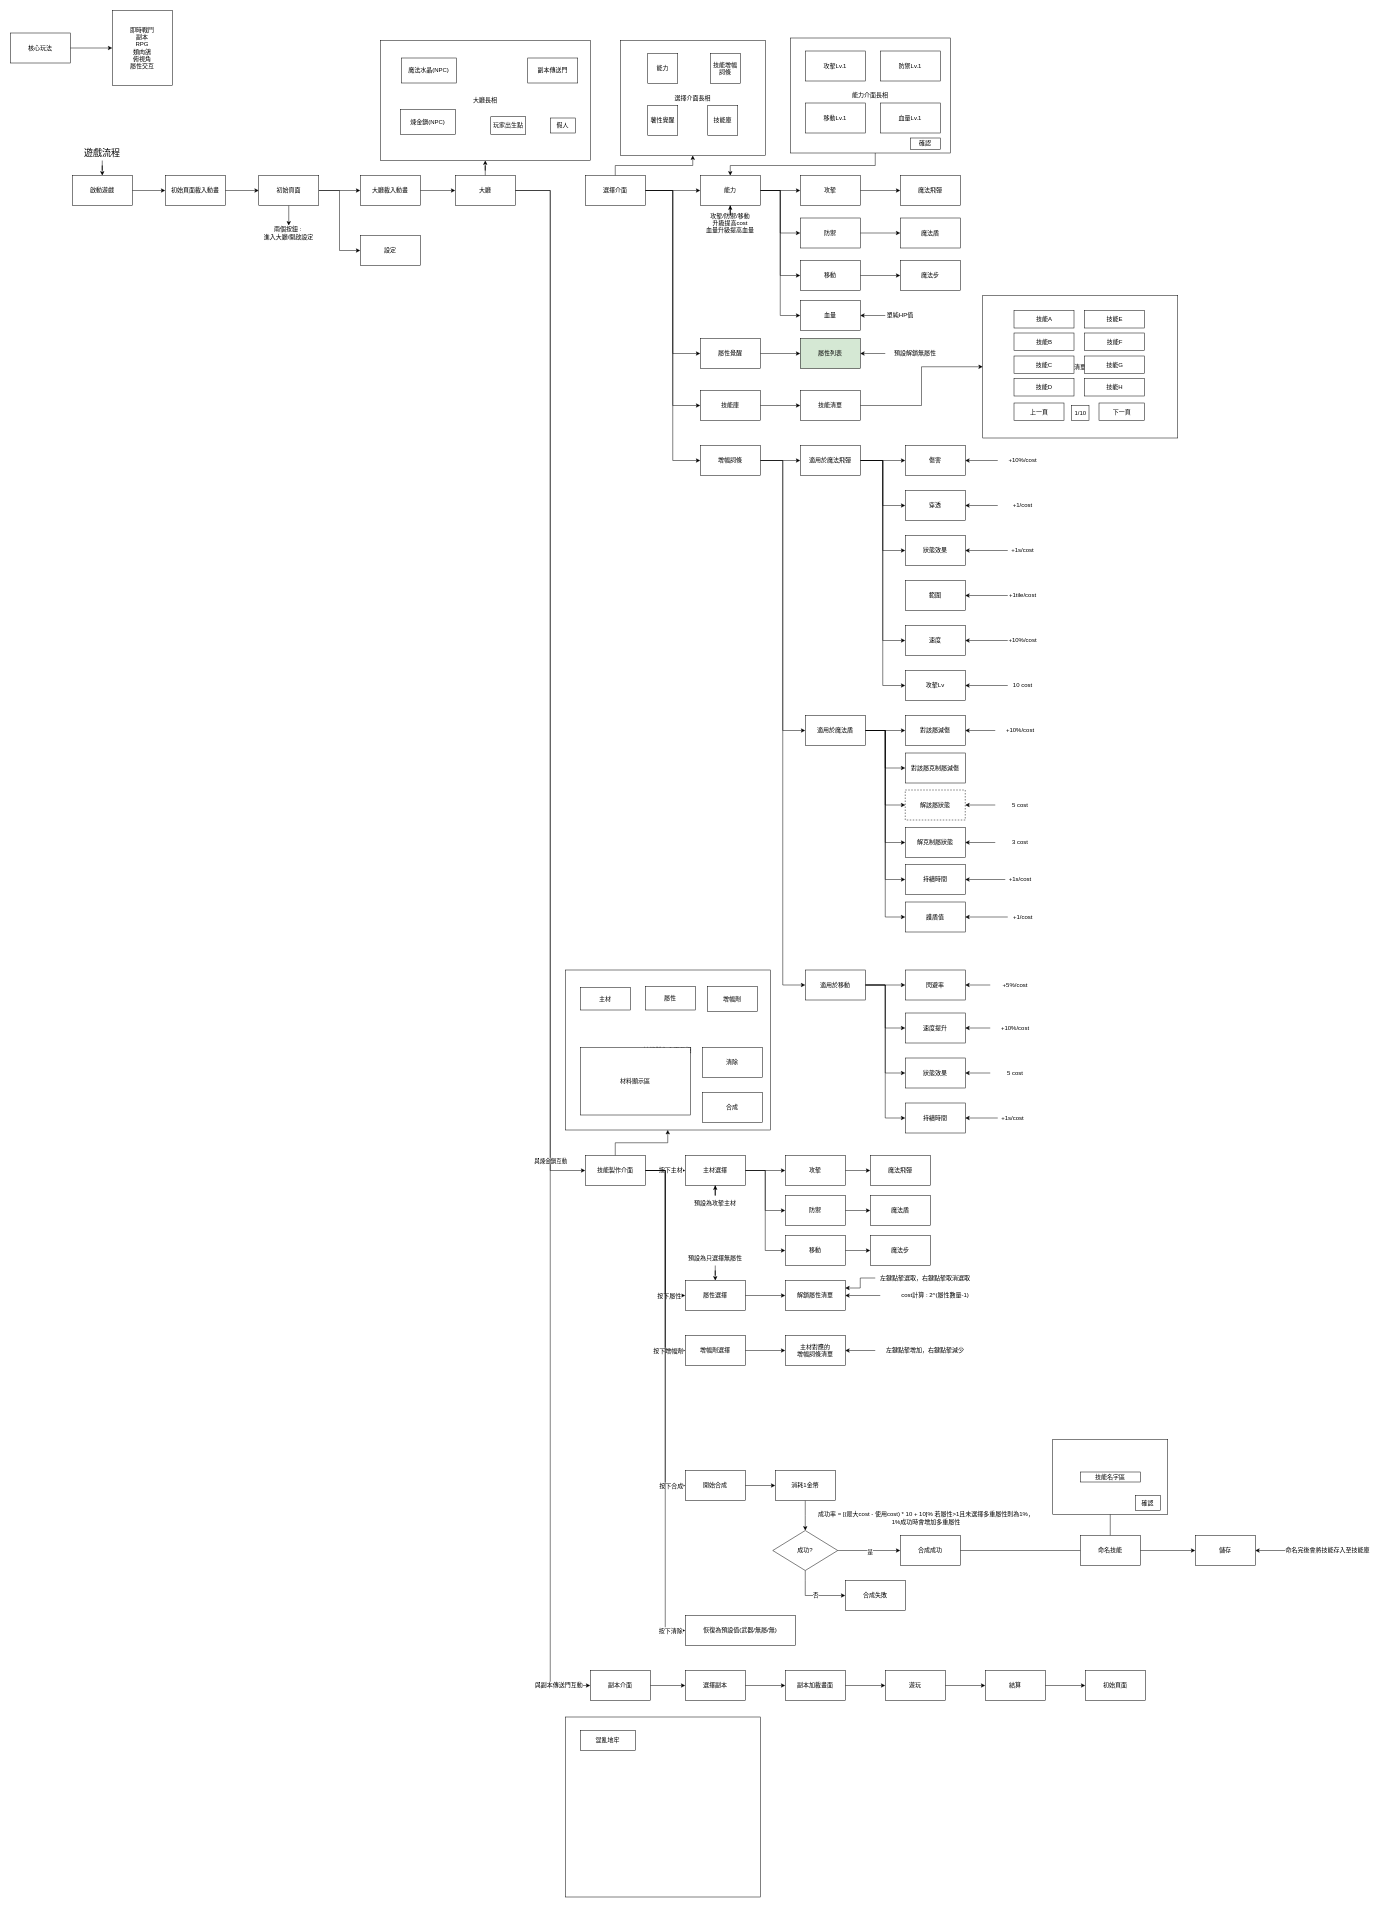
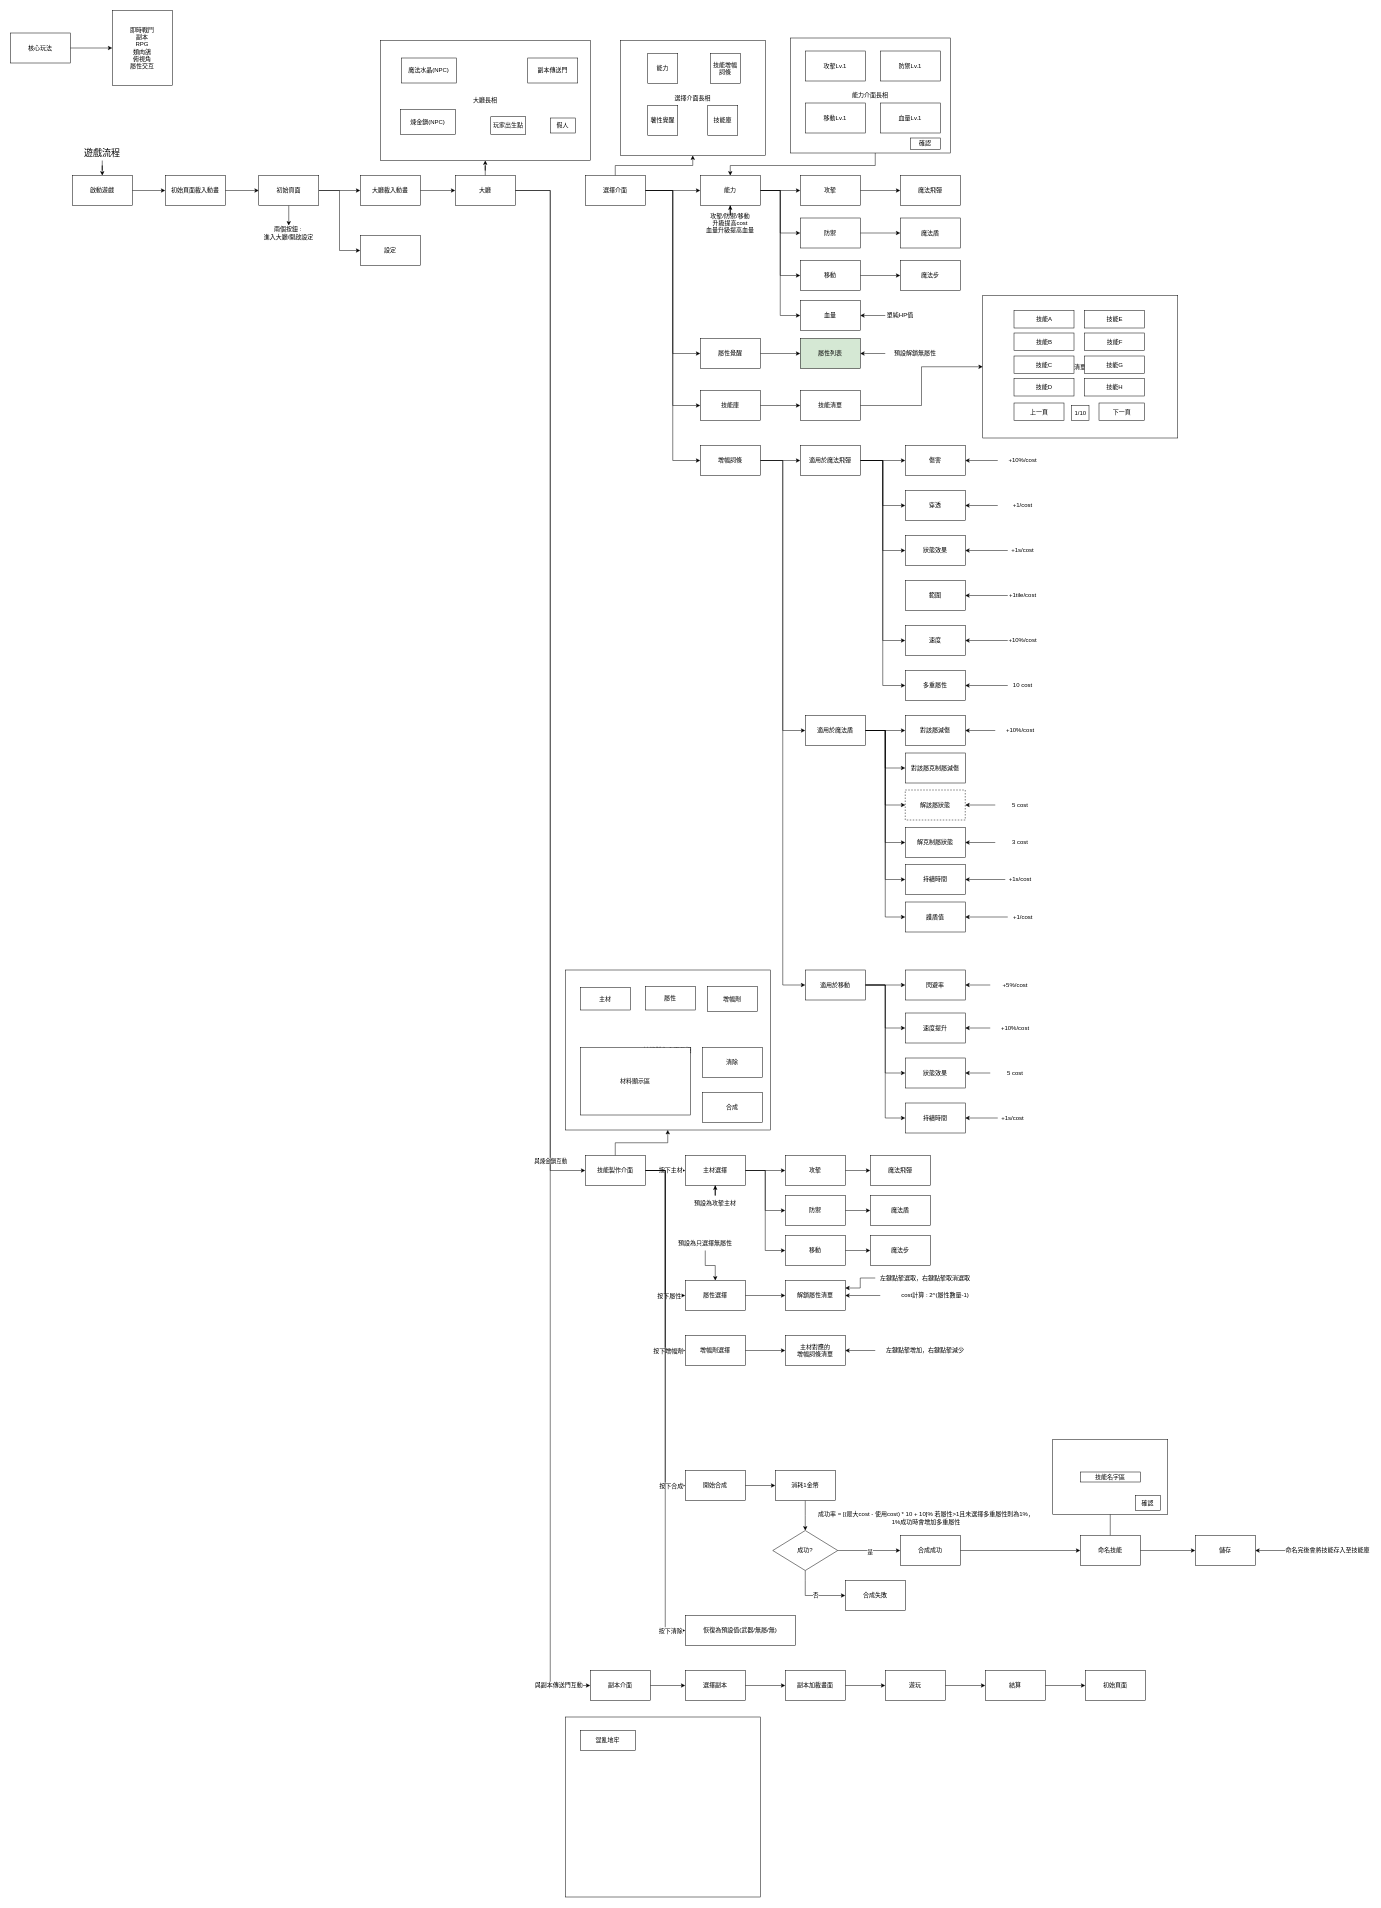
node "攻擊Lv": label "攻擊Lv" -> "多重屬性"
node "預設為只選擇無屬性": moved (715, 1258) -> (705, 1243)
edge "合成成功" -- "命名技能": arrowhead none -> classic
